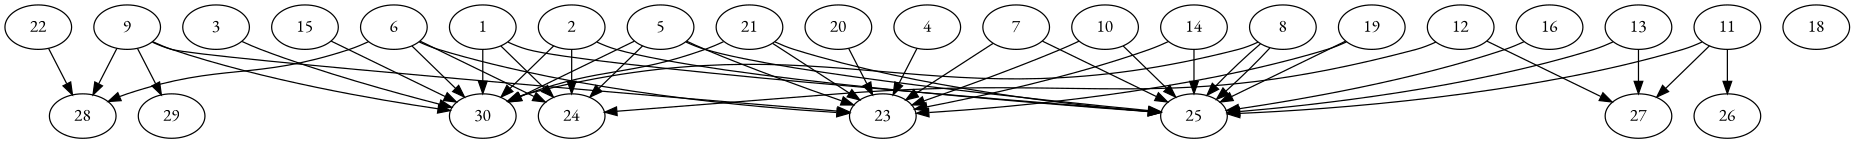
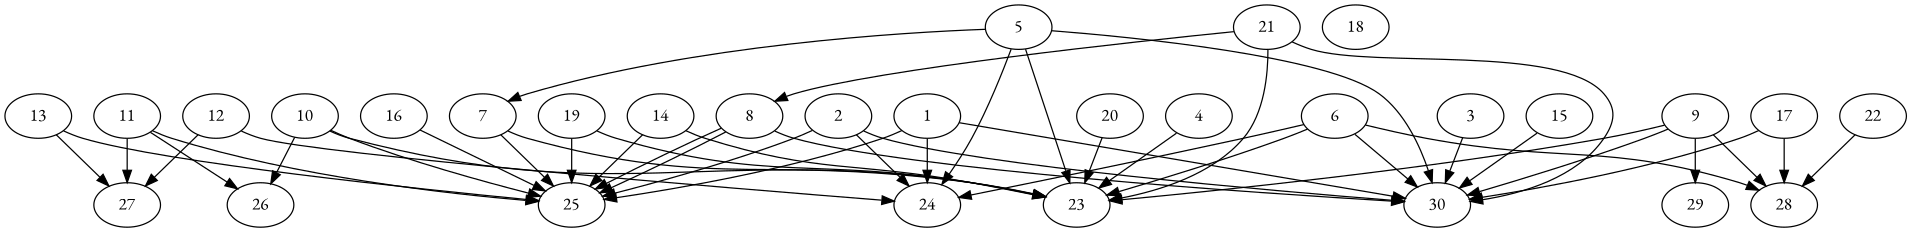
edge "5" -> "25": now "5" -> "7"
edge "21" -> "25": now "21" -> "8"
node "17": added
edge "10" -> "26": added
